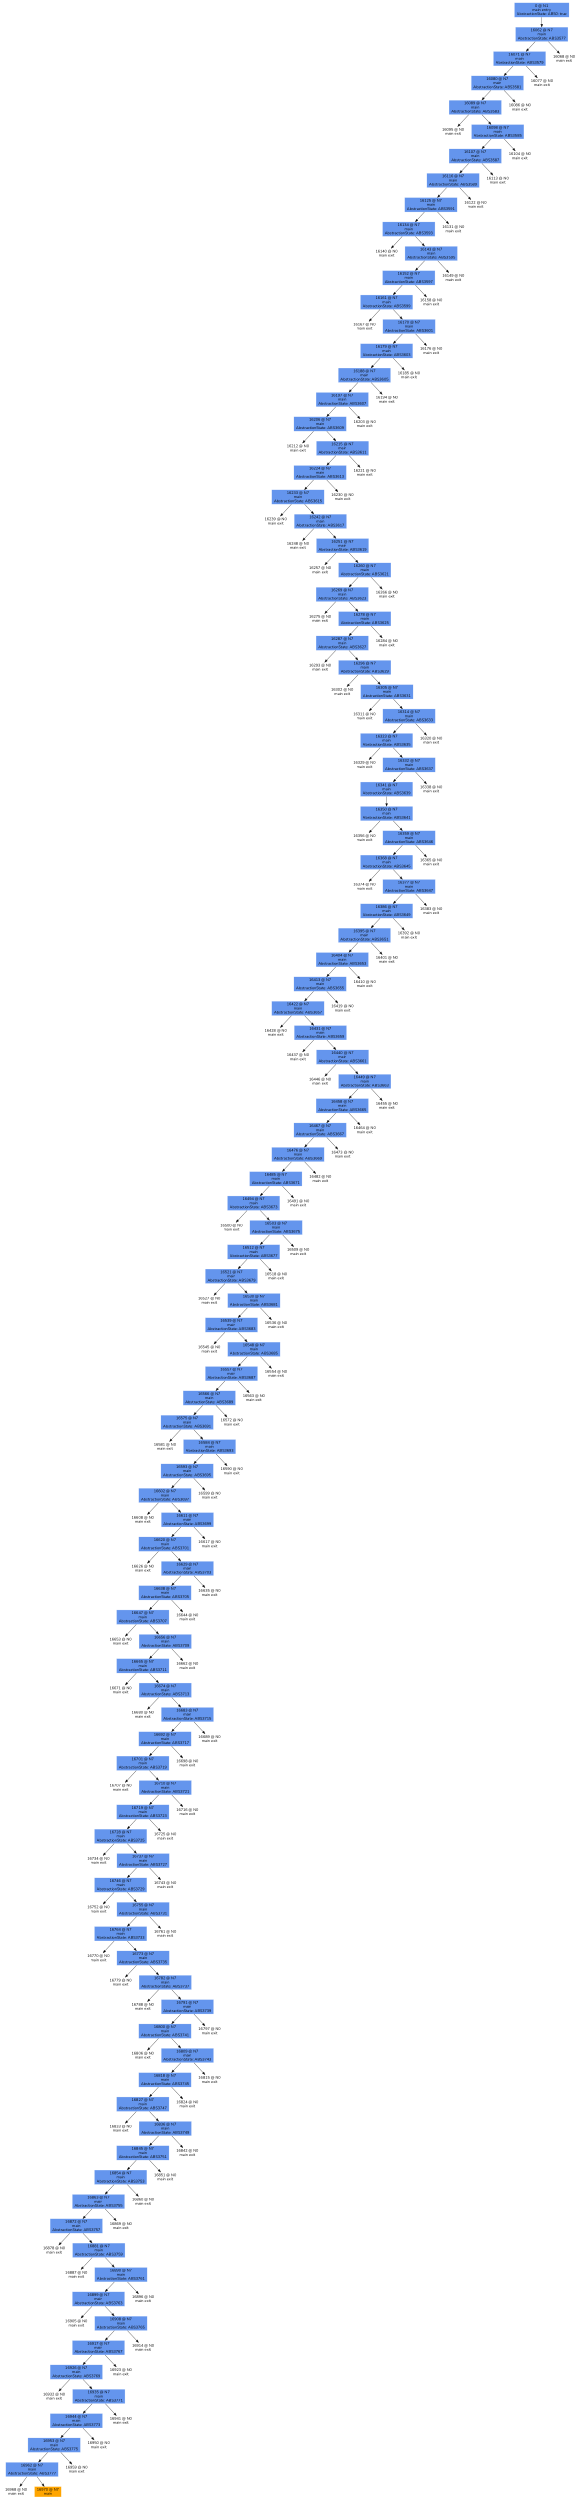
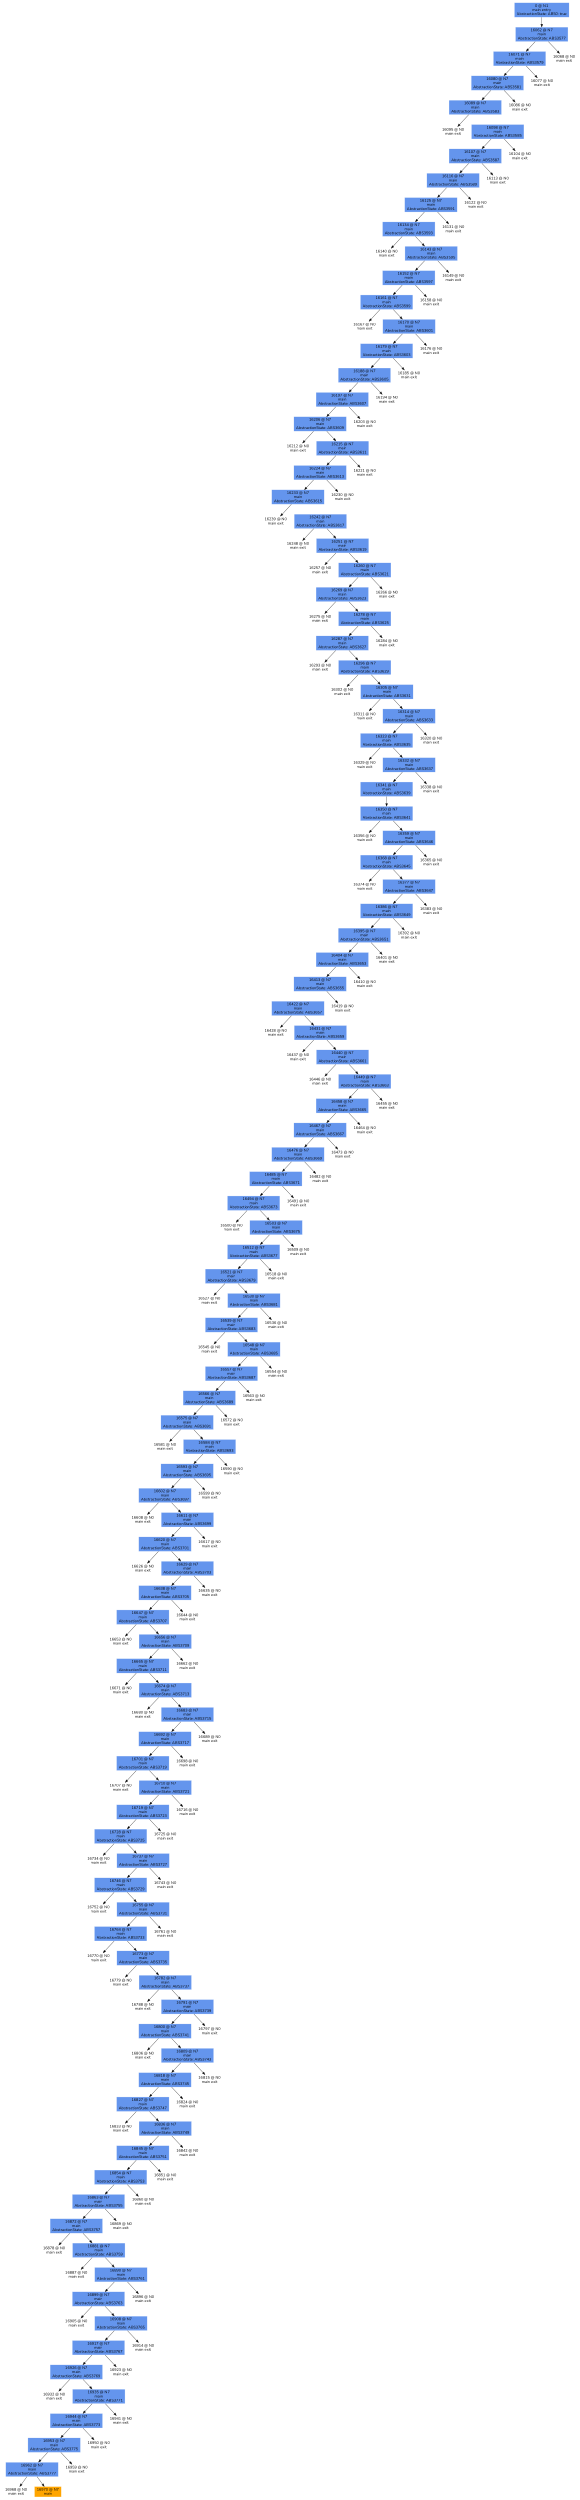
edge "16089 @ N7 main AbstractionState: ABS3583" -> "16098 @ N7 main AbstractionState: ABS3585": removed
edge "16233 @ N7 main AbstractionState: ABS3615" -> "16242 @ N7 main AbstractionState: ABS3617": removed
edge "16413 @ N7 main AbstractionState: ABS3655" -> "16422 @ N7 main AbstractionState: ABS3657": removed
